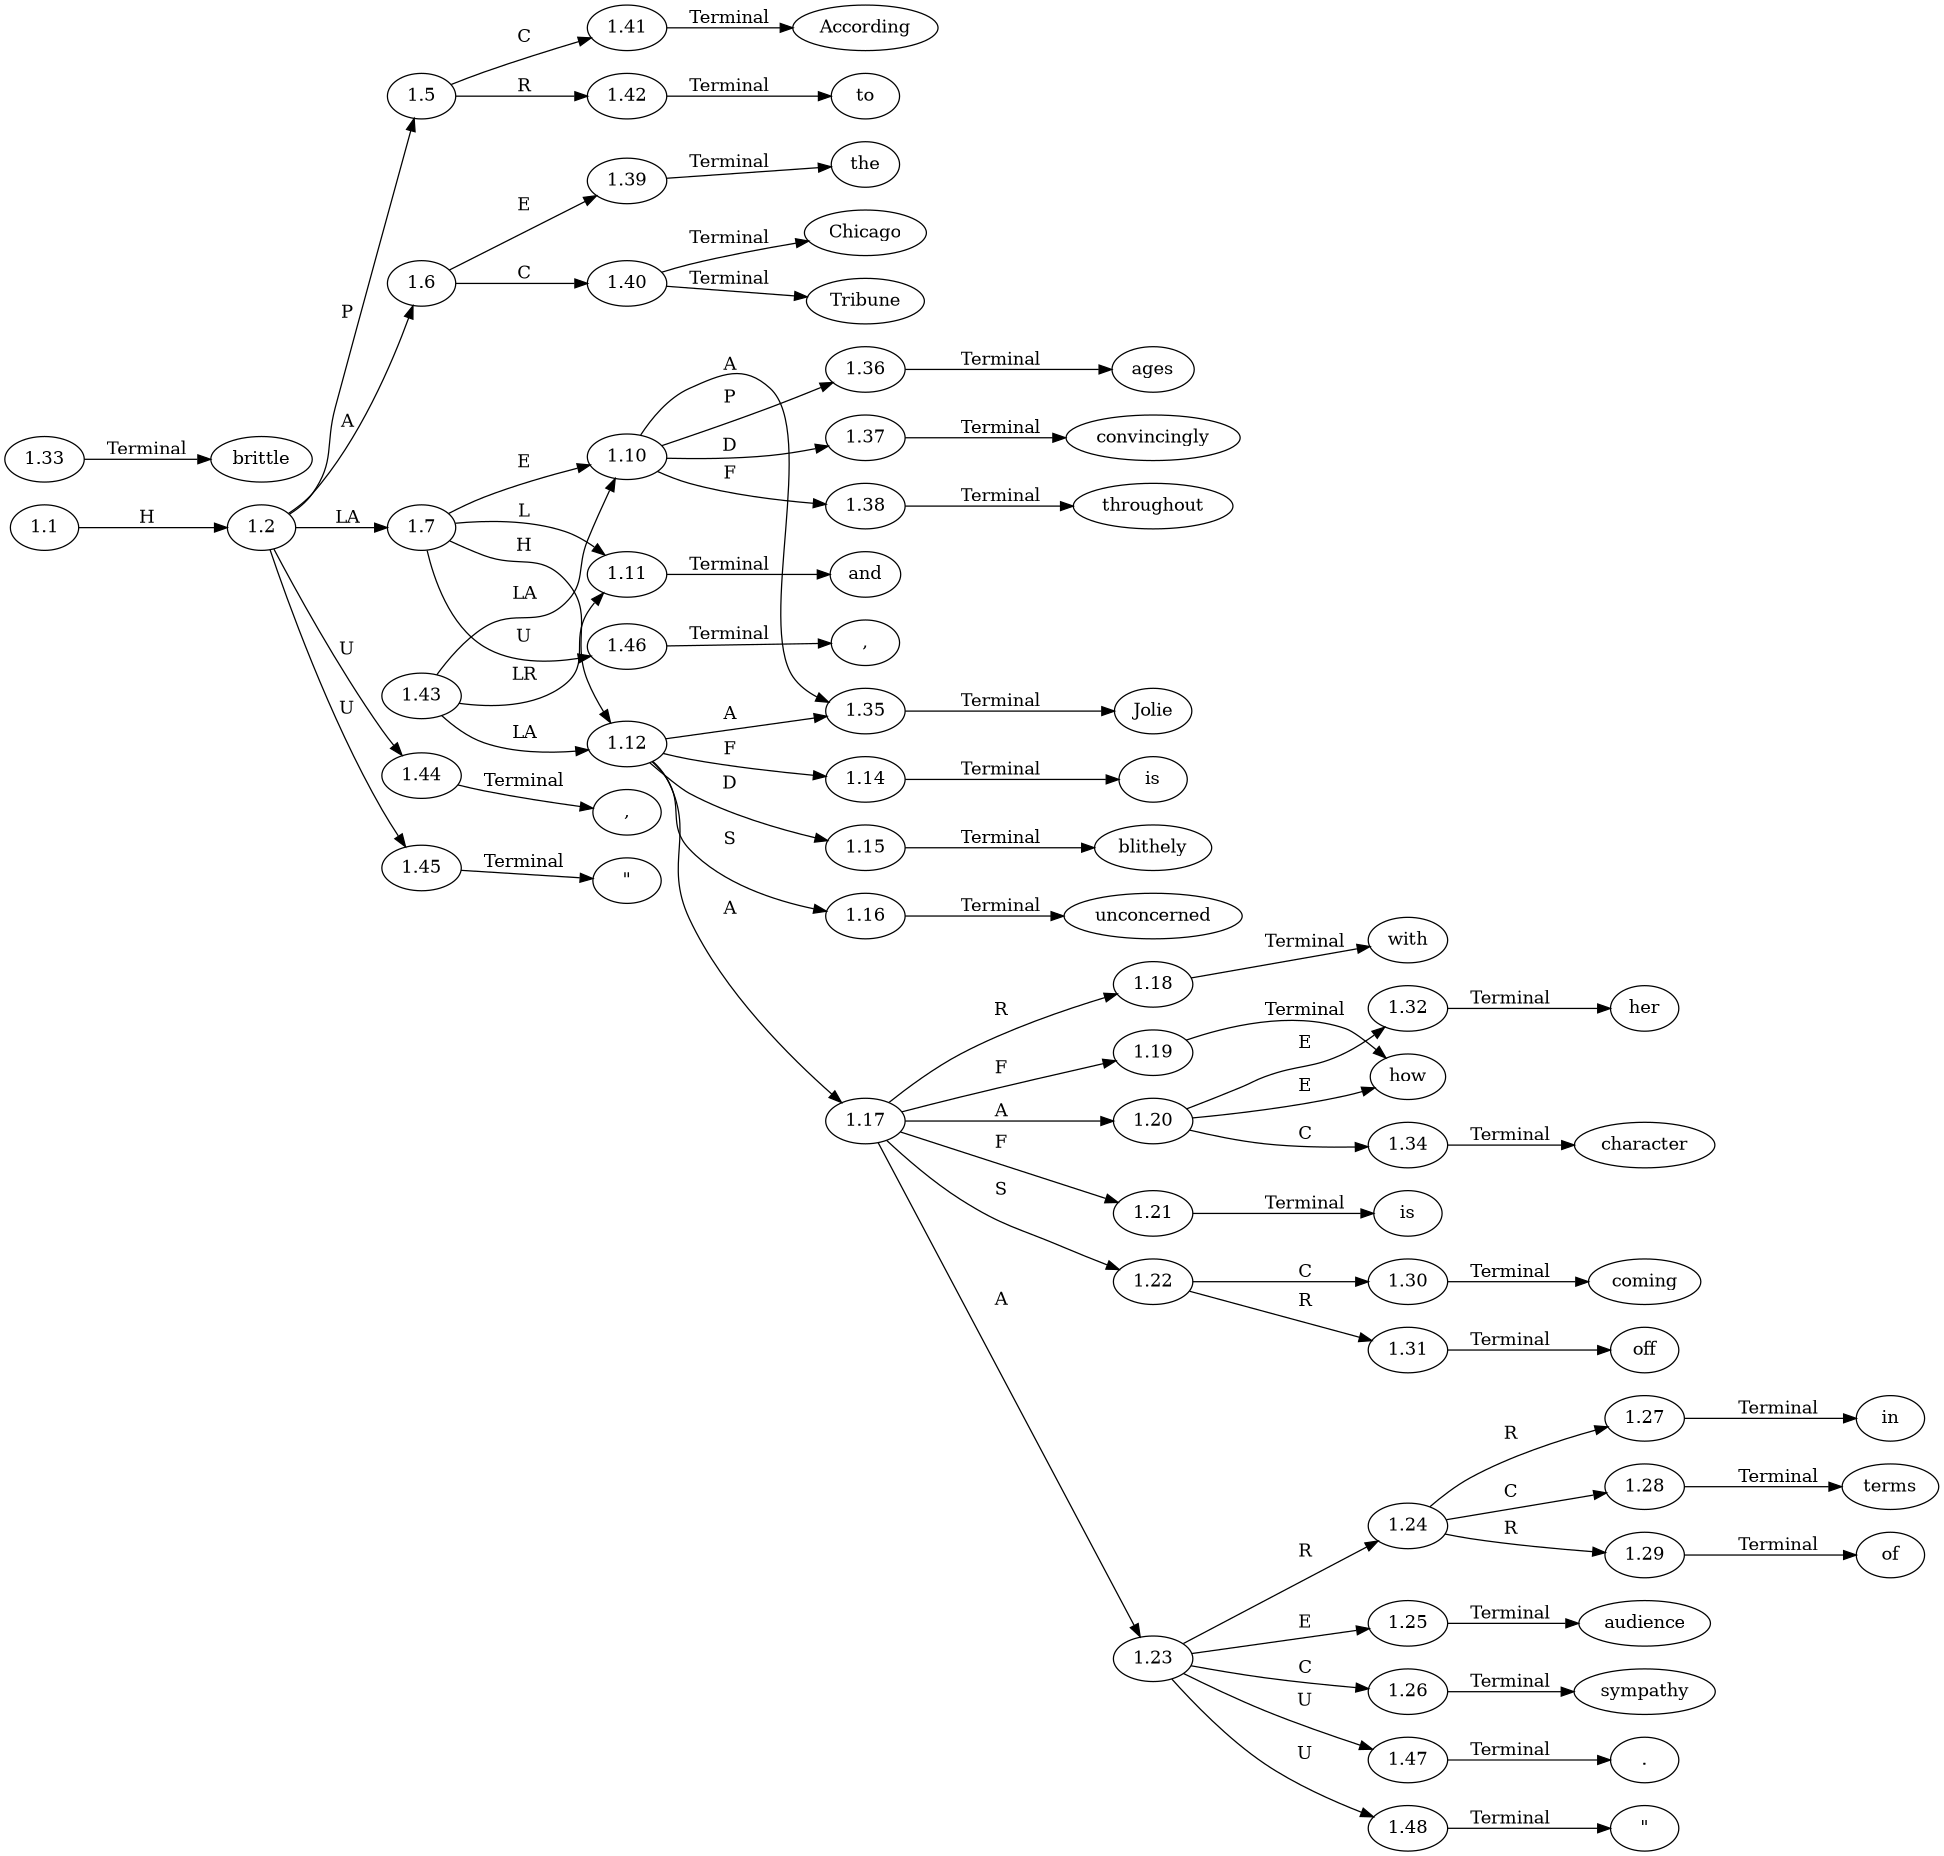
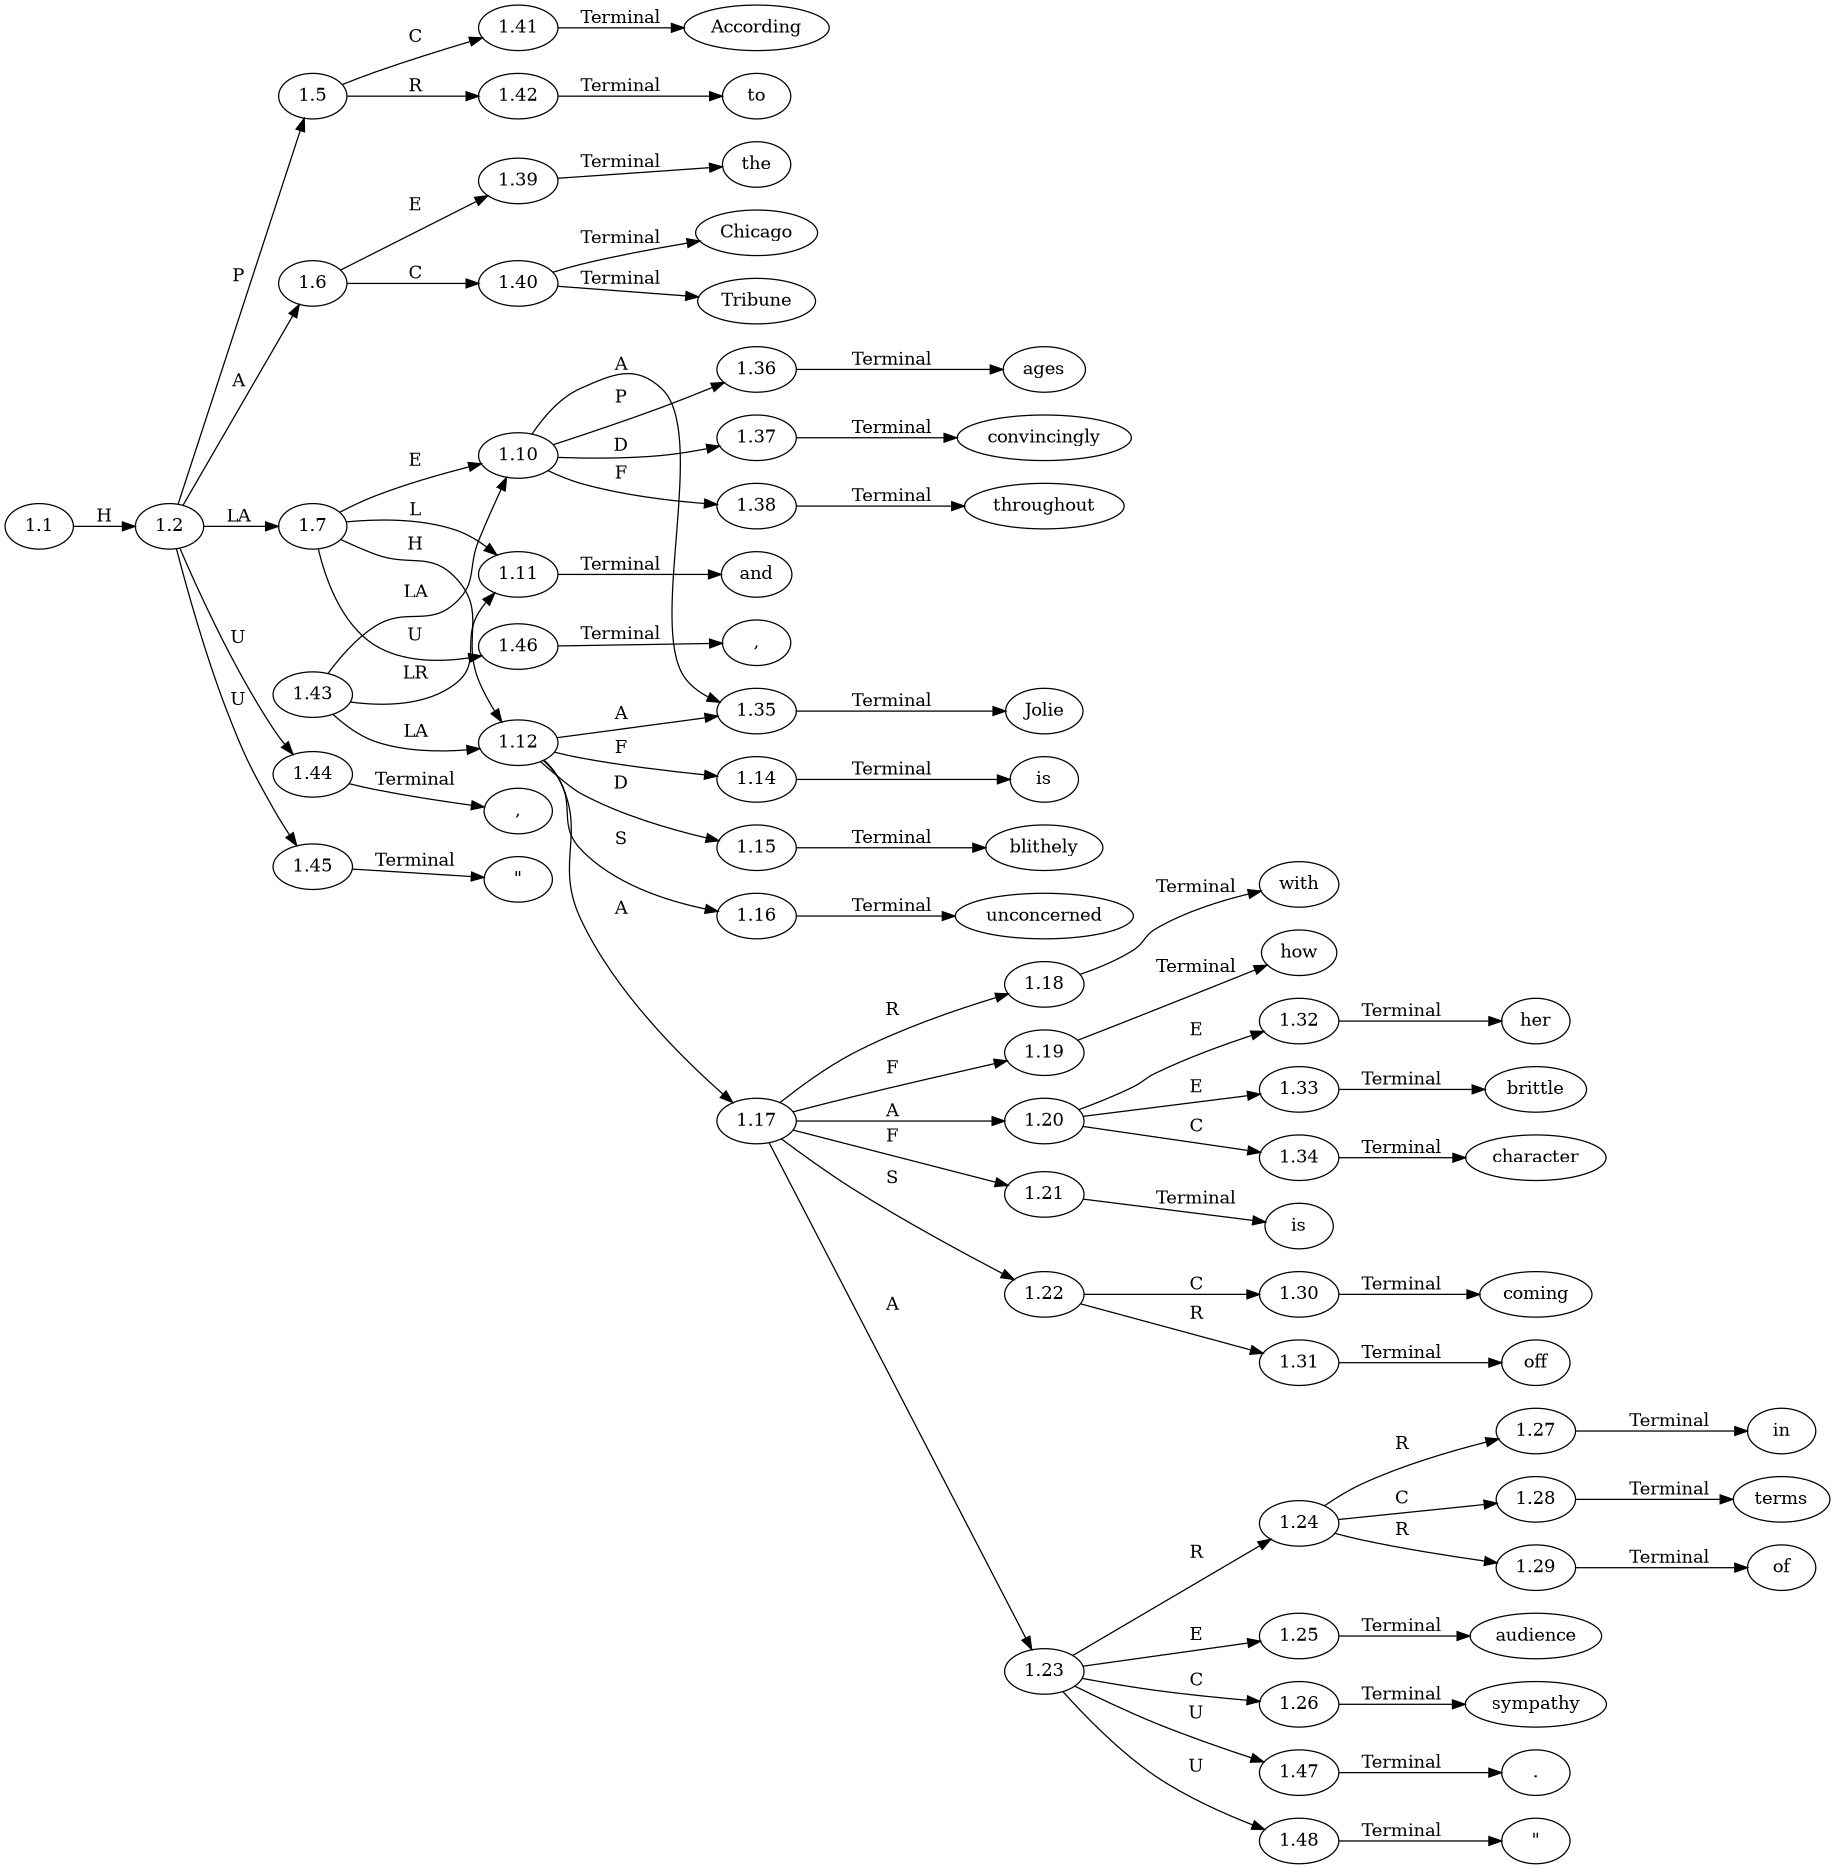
edge "1.20" -> "how": now "1.20" -> "1.33"
